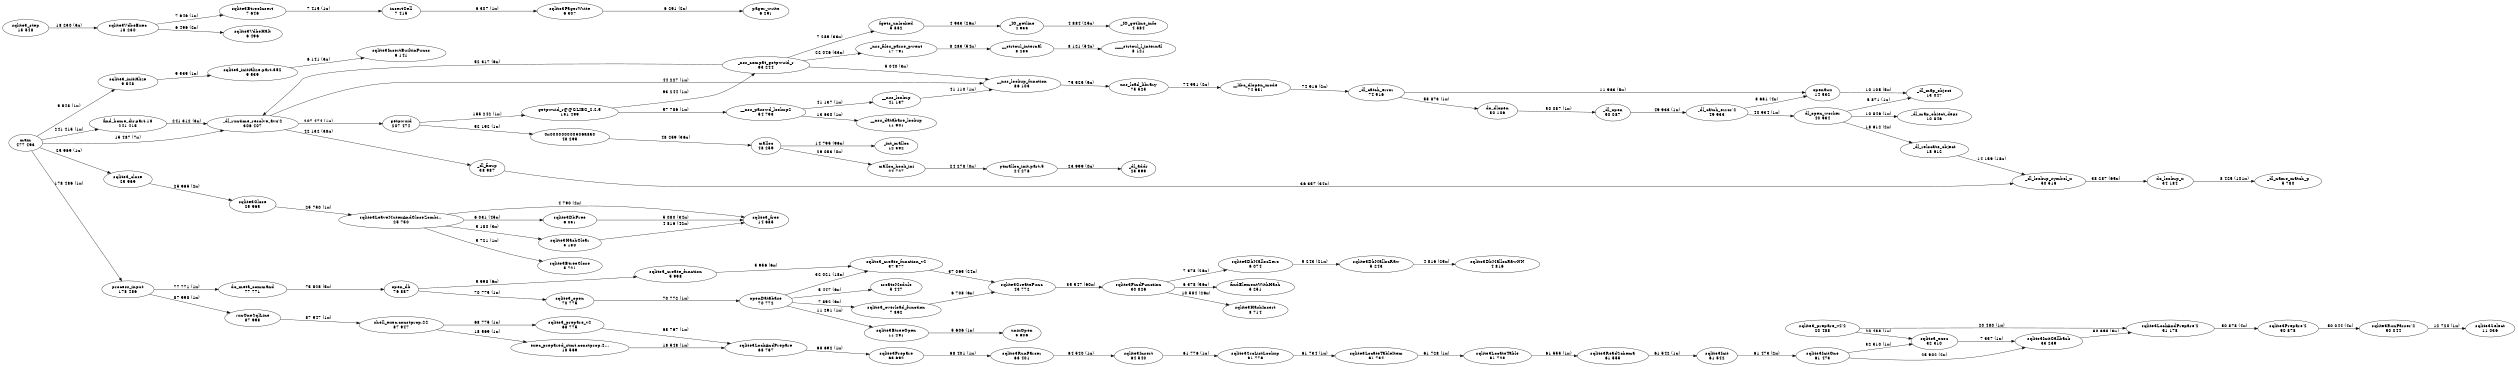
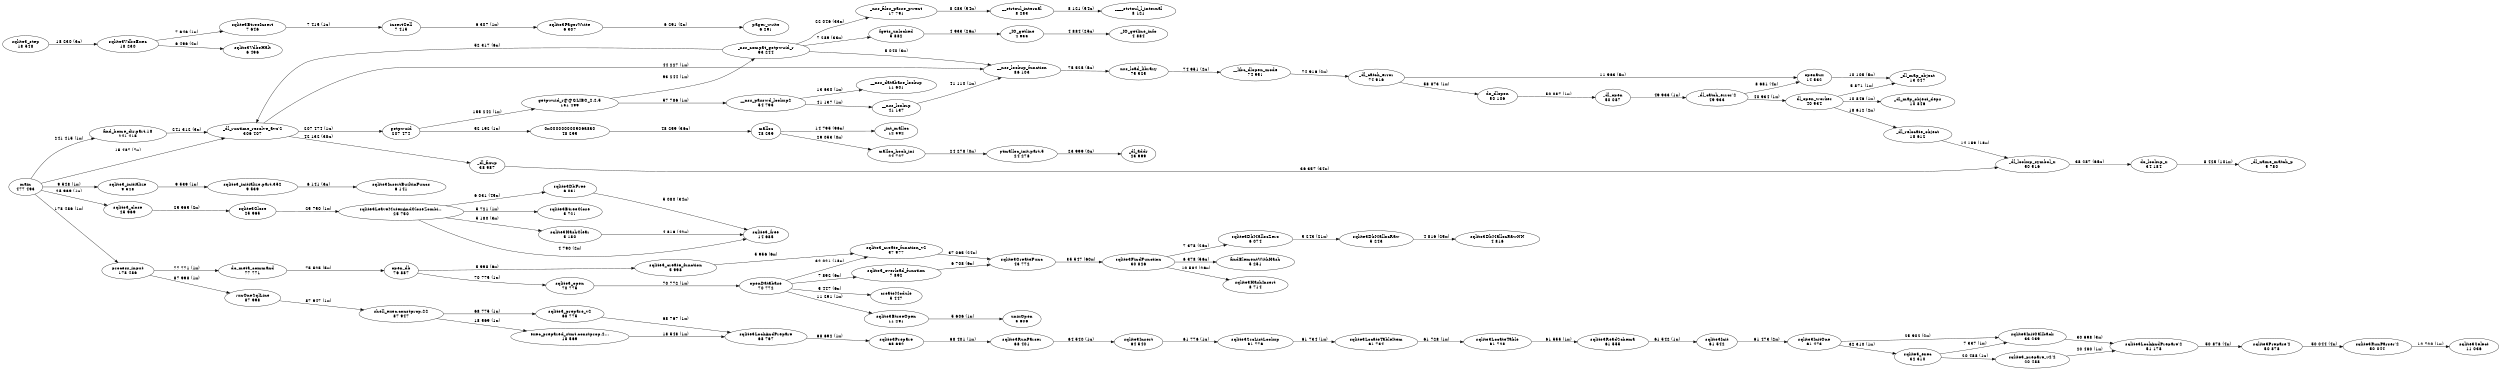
edge "sqlite3_prepare_v2'2 20 488" -> "sqlite3_exec 32 310": reversed
